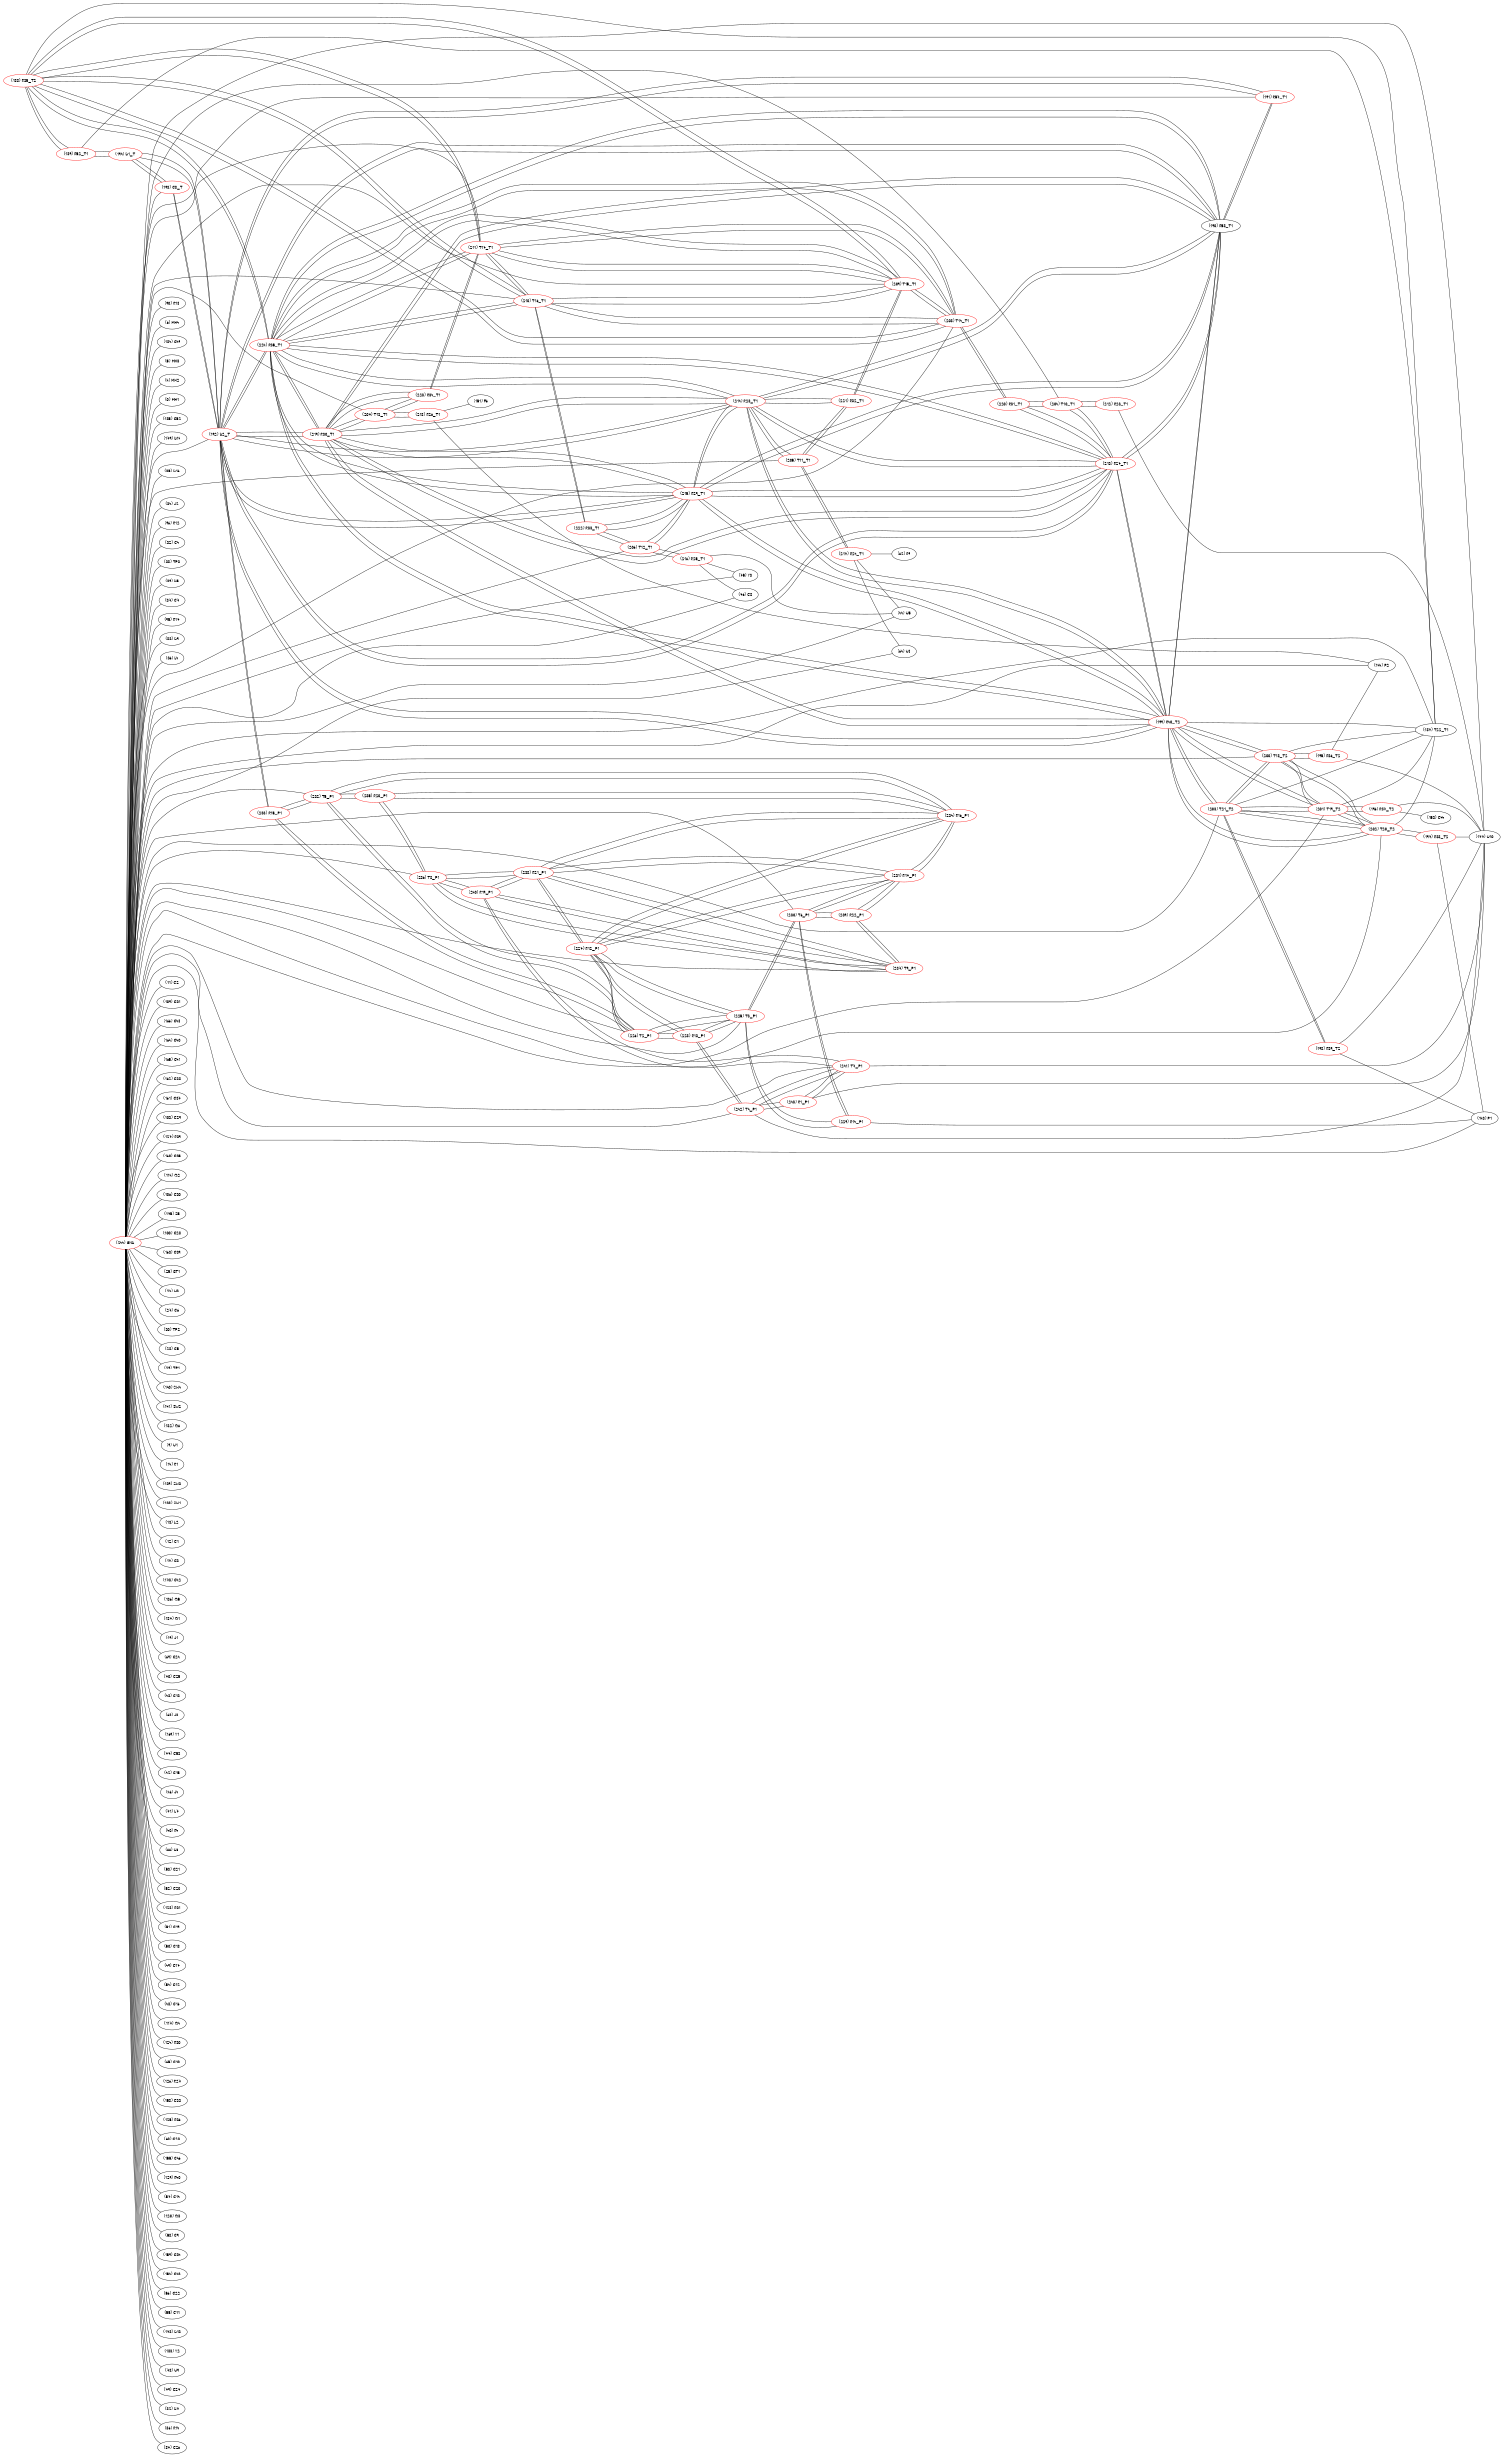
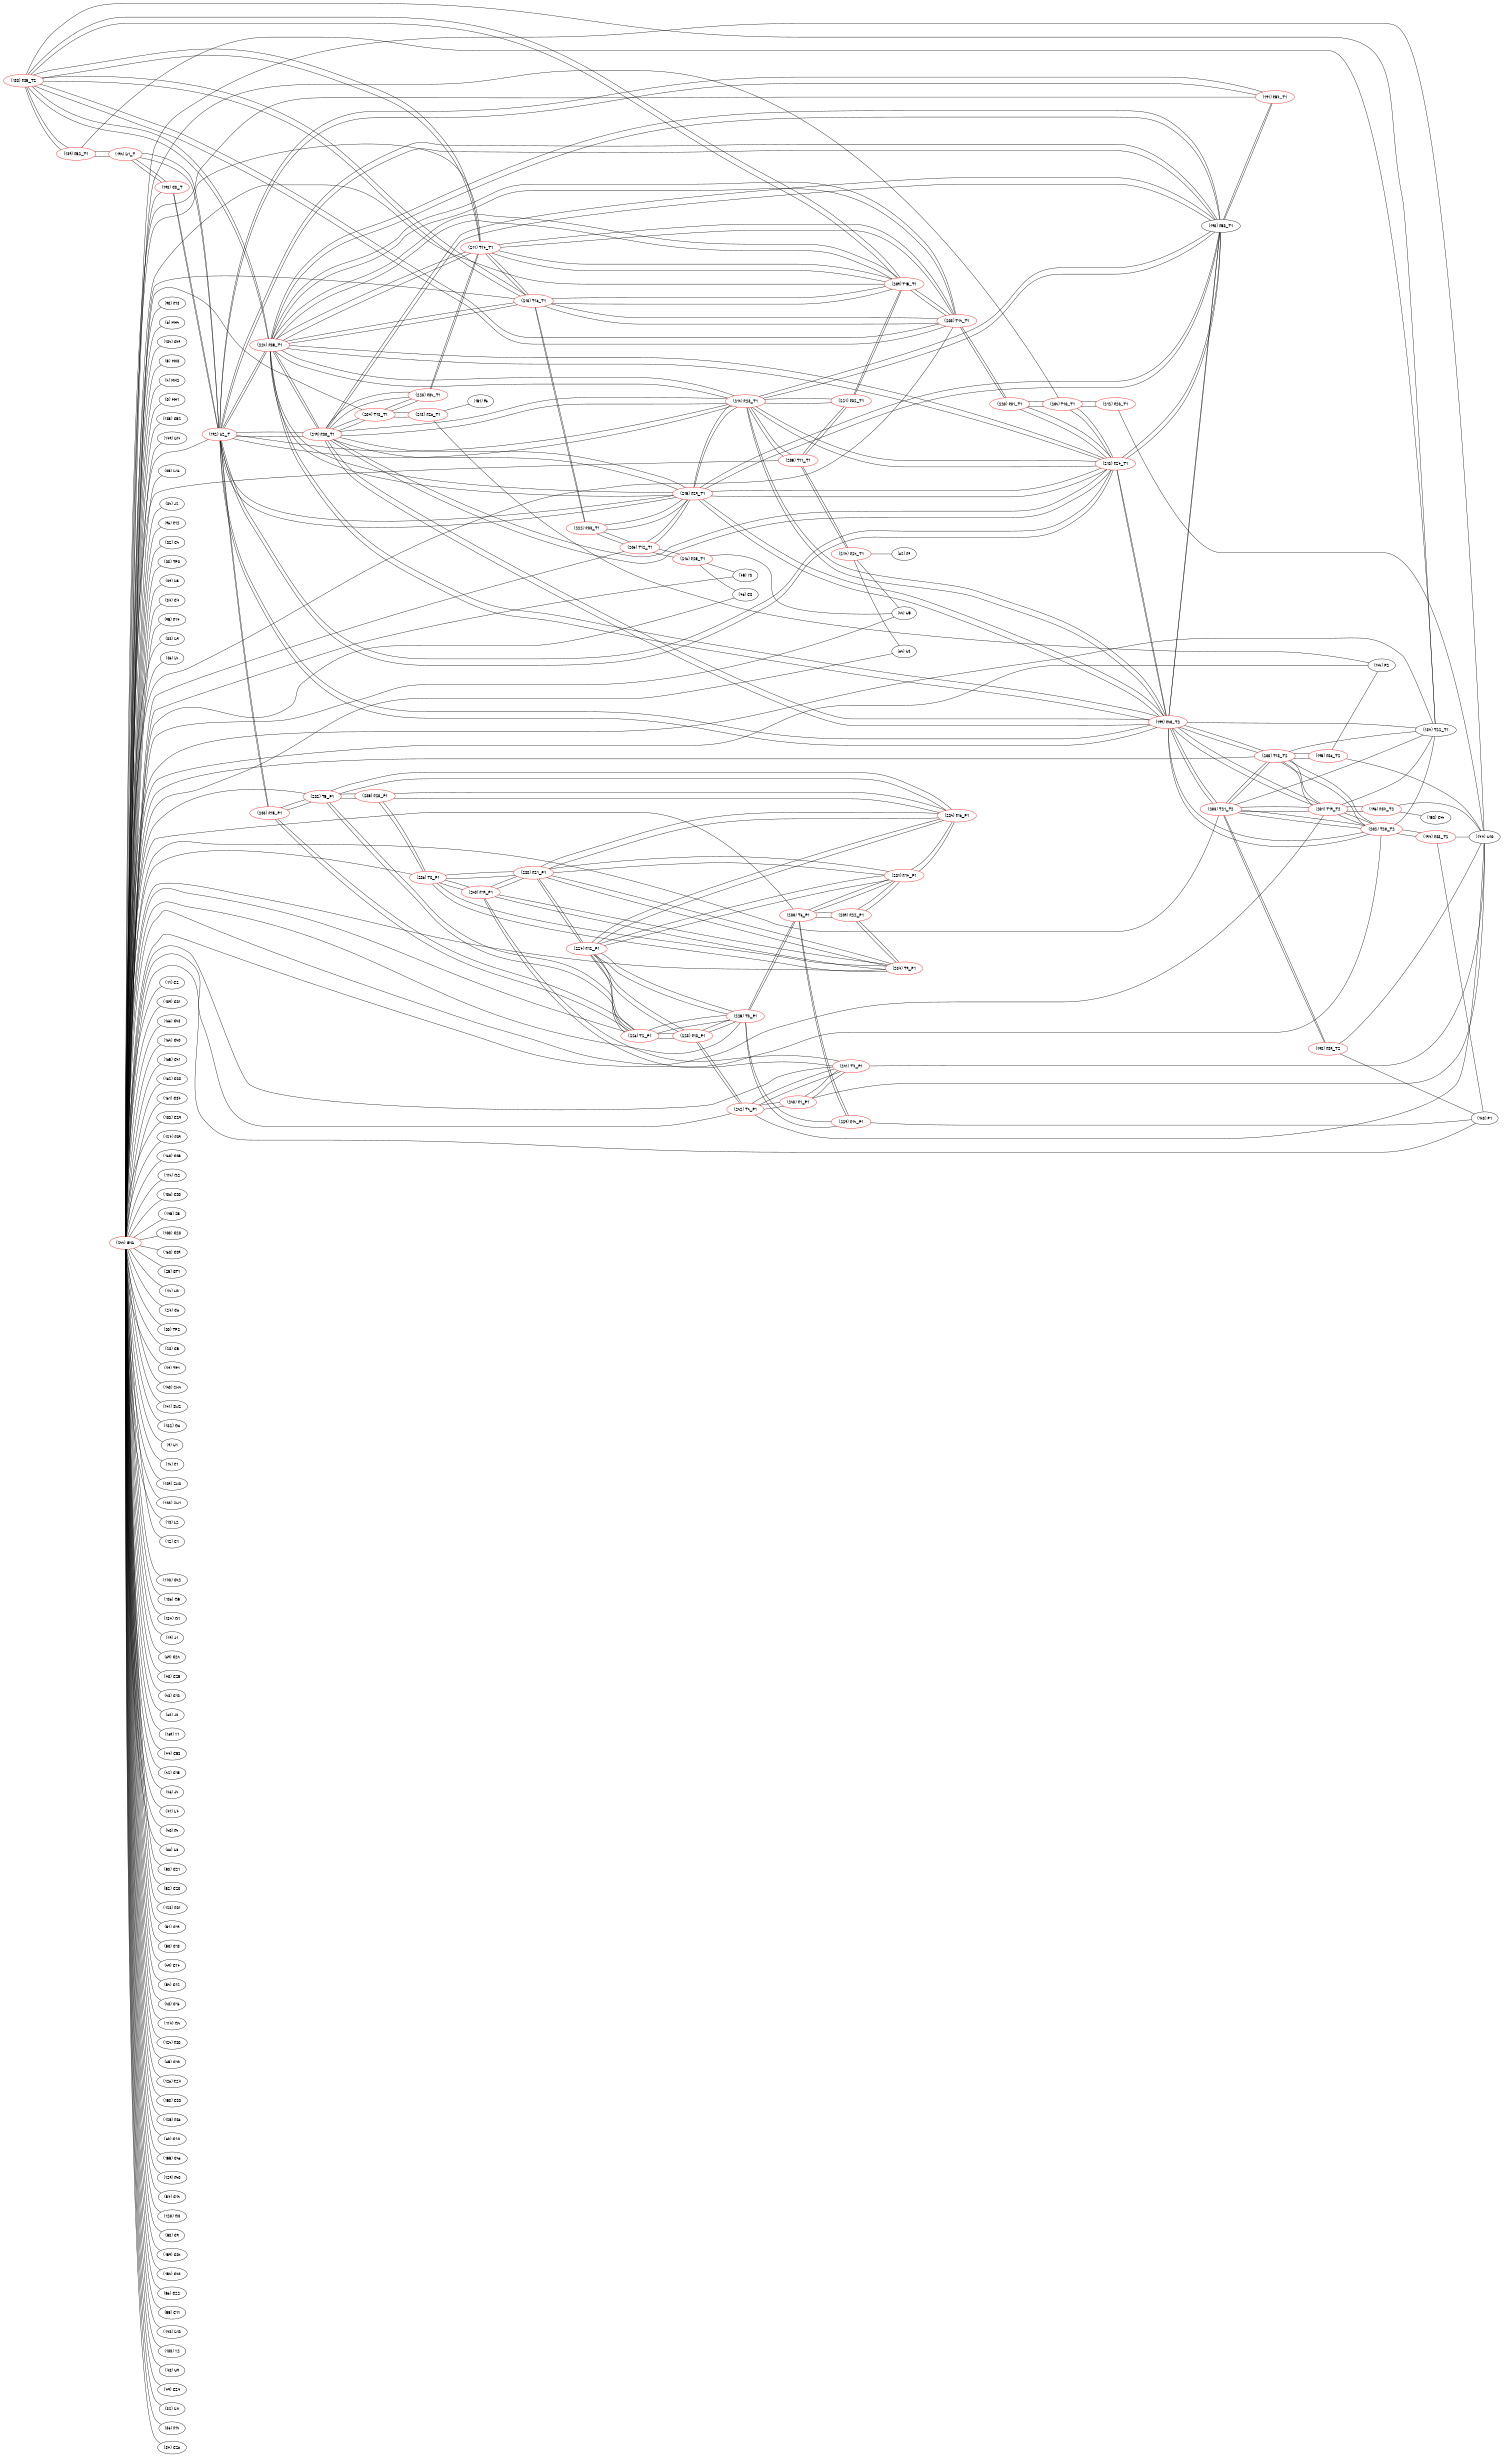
node "(17) C3": removed
